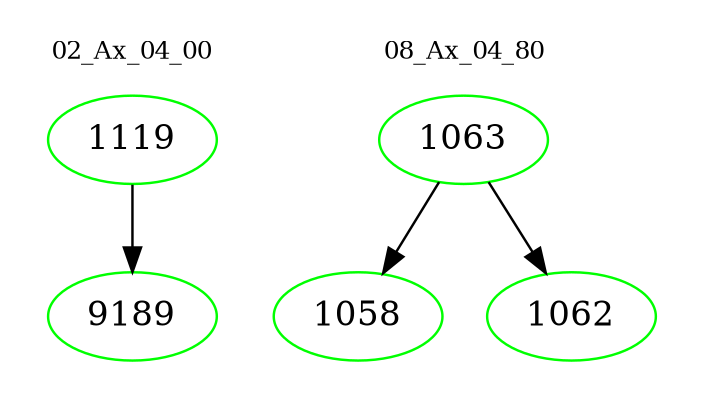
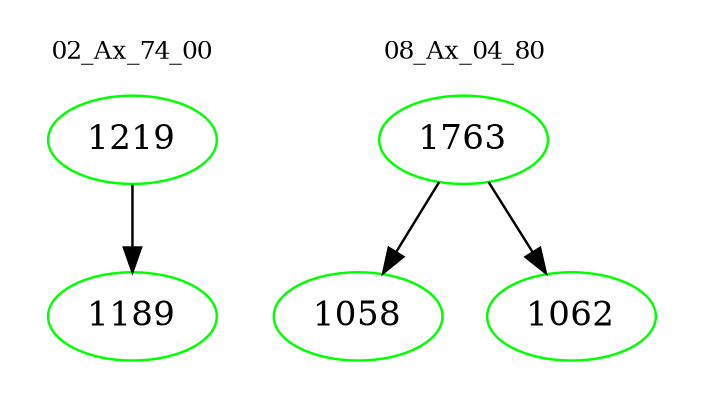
cluster "02_Ax_04_00": label "02_Ax_04_00" -> "02_Ax_74_00"
node "1119": label "1119" -> "1219"
node "1063": label "1063" -> "1763"
node "9189": label "9189" -> "1189"
